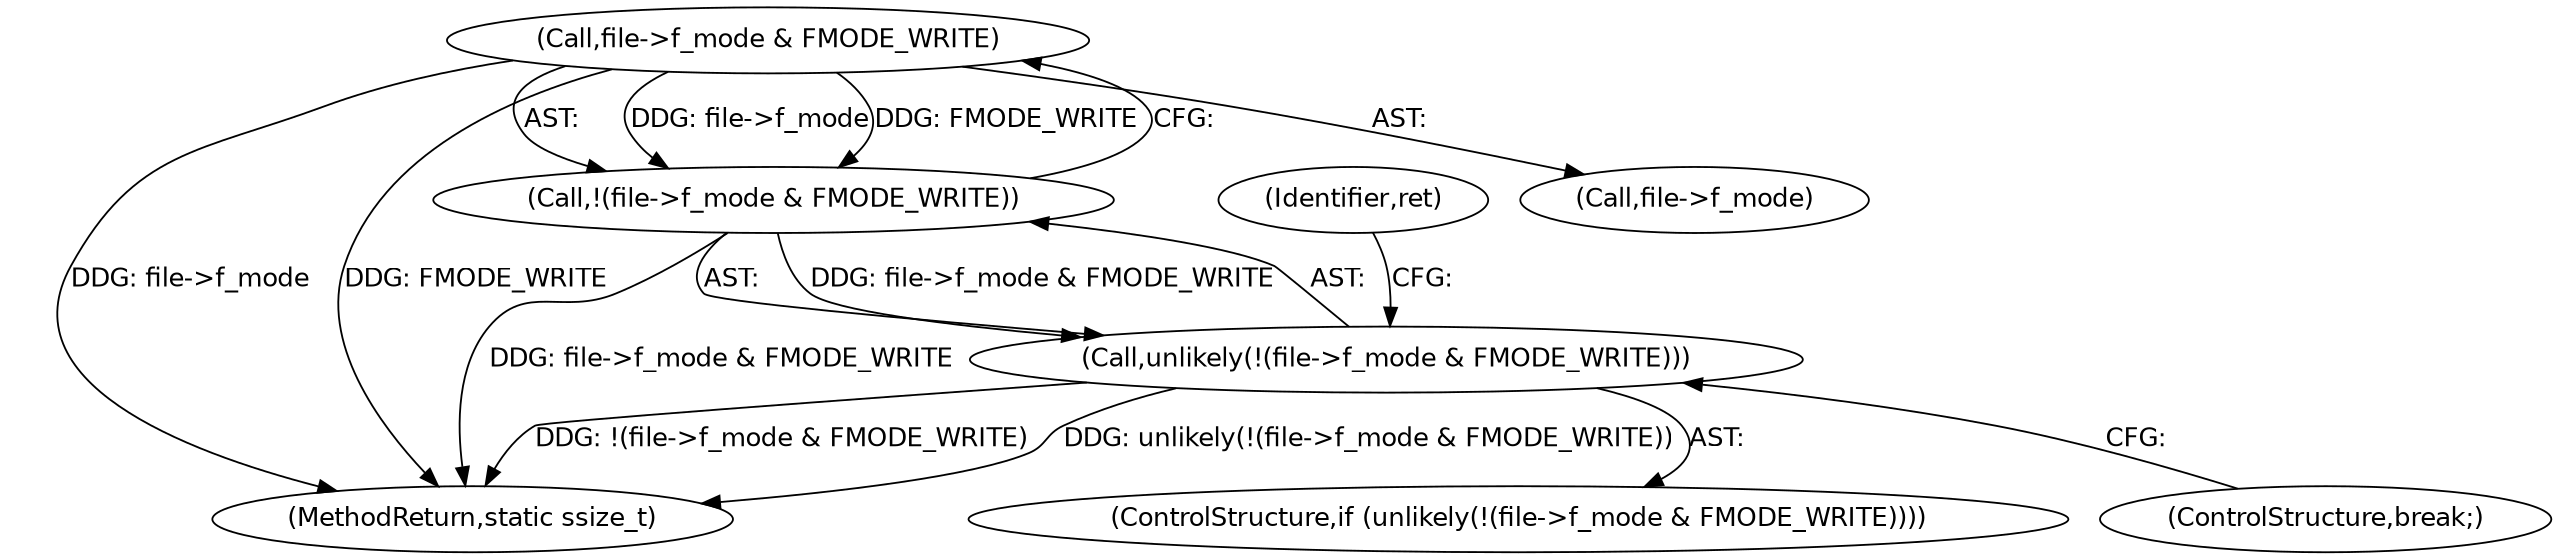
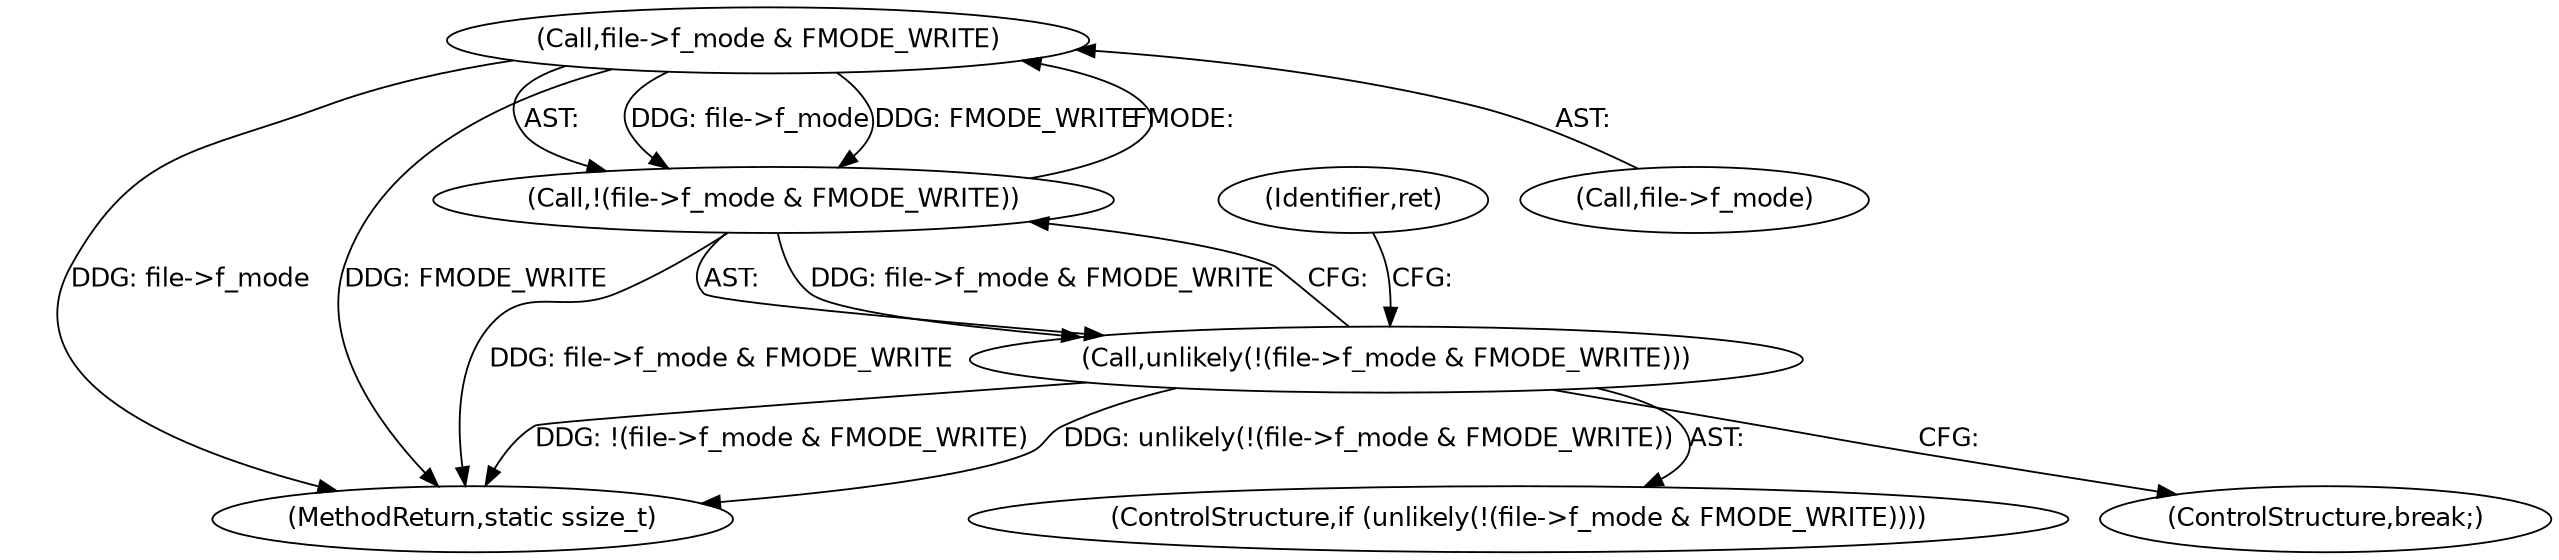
edge "(Call,file->f_mode & FMODE_WRITE)" -> "(Call,file->f_mode)": reversed
edge "(Call,!(file->f_mode & FMODE_WRITE))" -> "(Call,file->f_mode & FMODE_WRITE)": label "CFG: " -> "FMODE: "
edge "(Call,unlikely(!(file->f_mode & FMODE_WRITE)))" -> "(Call,!(file->f_mode & FMODE_WRITE))": label "AST: " -> "CFG: "
edge "(ControlStructure,break;)" -> "(Call,unlikely(!(file->f_mode & FMODE_WRITE)))": reversed
